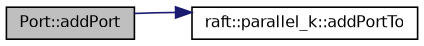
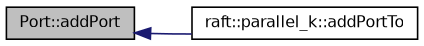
edge "Port::addPort" -> "raft::parallel_k::addPortTo": reversed
